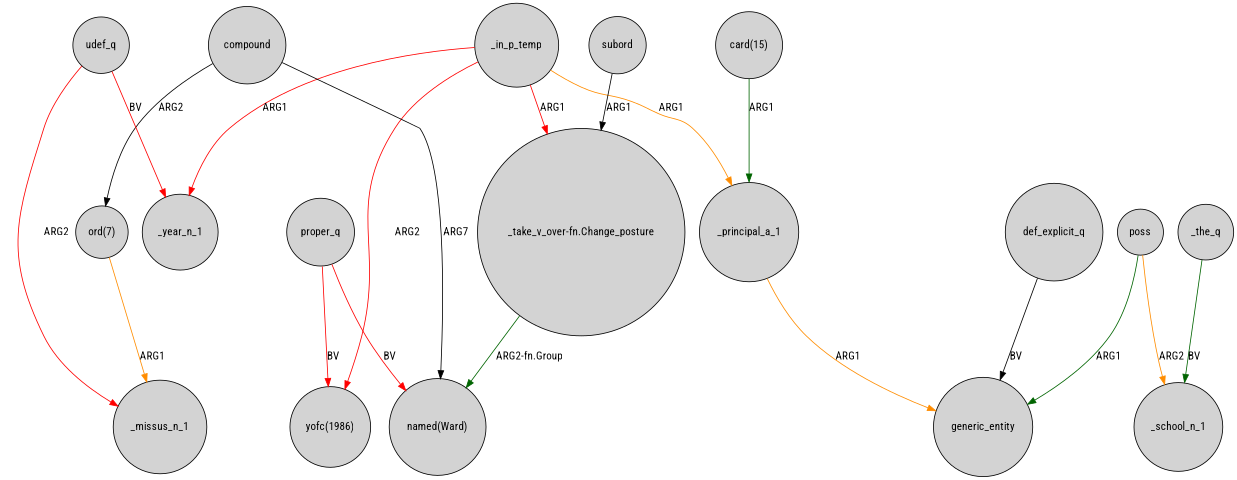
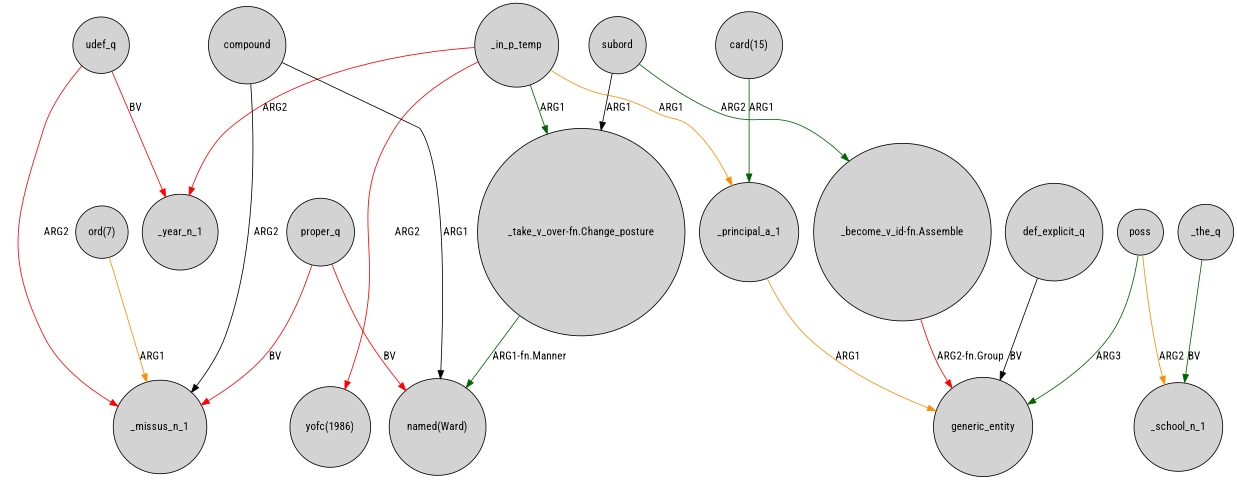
edge "_in_p_temp" -> "_take_v_over-fn.Change_posture": color red -> darkgreen
edge "_in_p_temp" -> "_year_n_1": label "ARG1" -> "ARG2"
edge "compound" -> "ord(7)": now "compound" -> "_missus_n_1"
edge "compound" -> "named(Ward)": label "ARG7" -> "ARG1"
node "_become_v_id-fn.Assemble": added
edge "proper_q" -> "yofc(1986)": now "proper_q" -> "_missus_n_1"
edge "_take_v_over-fn.Change_posture" -> "named(Ward)": label "ARG2-fn.Group" -> "ARG1-fn.Manner"
edge "poss" -> "generic_entity": label "ARG1" -> "ARG3"
